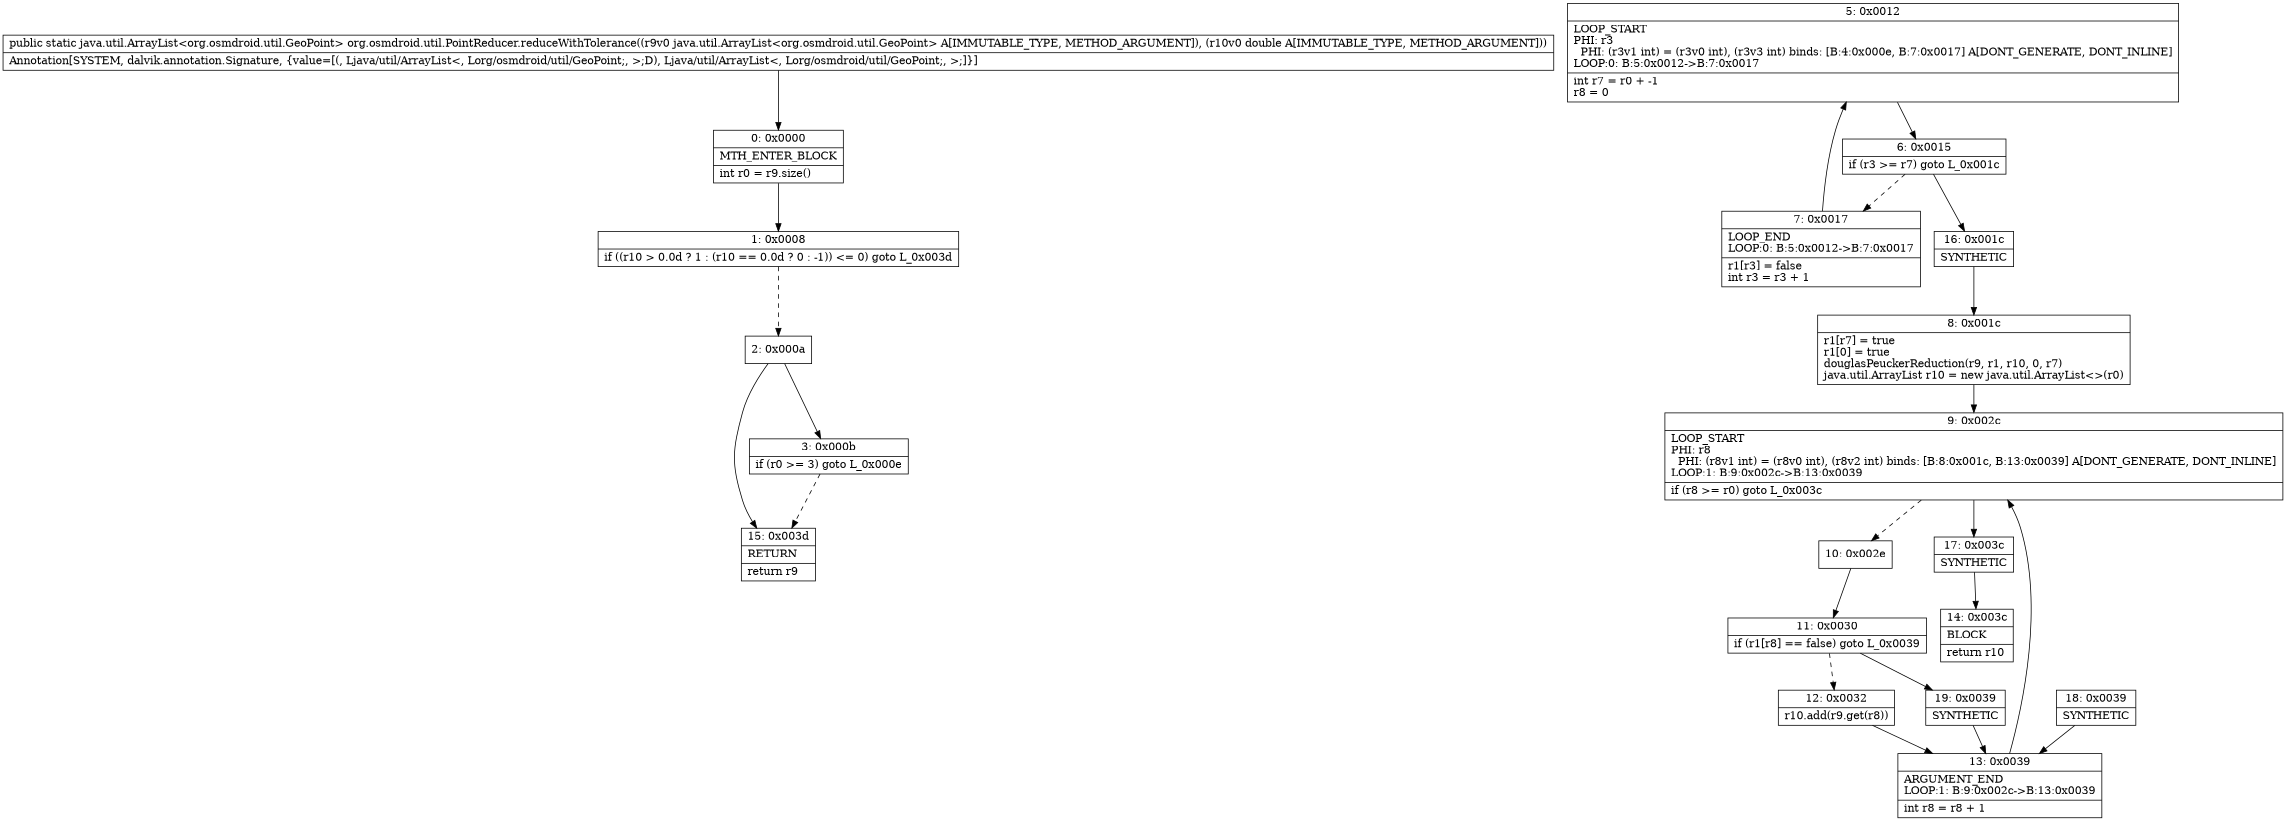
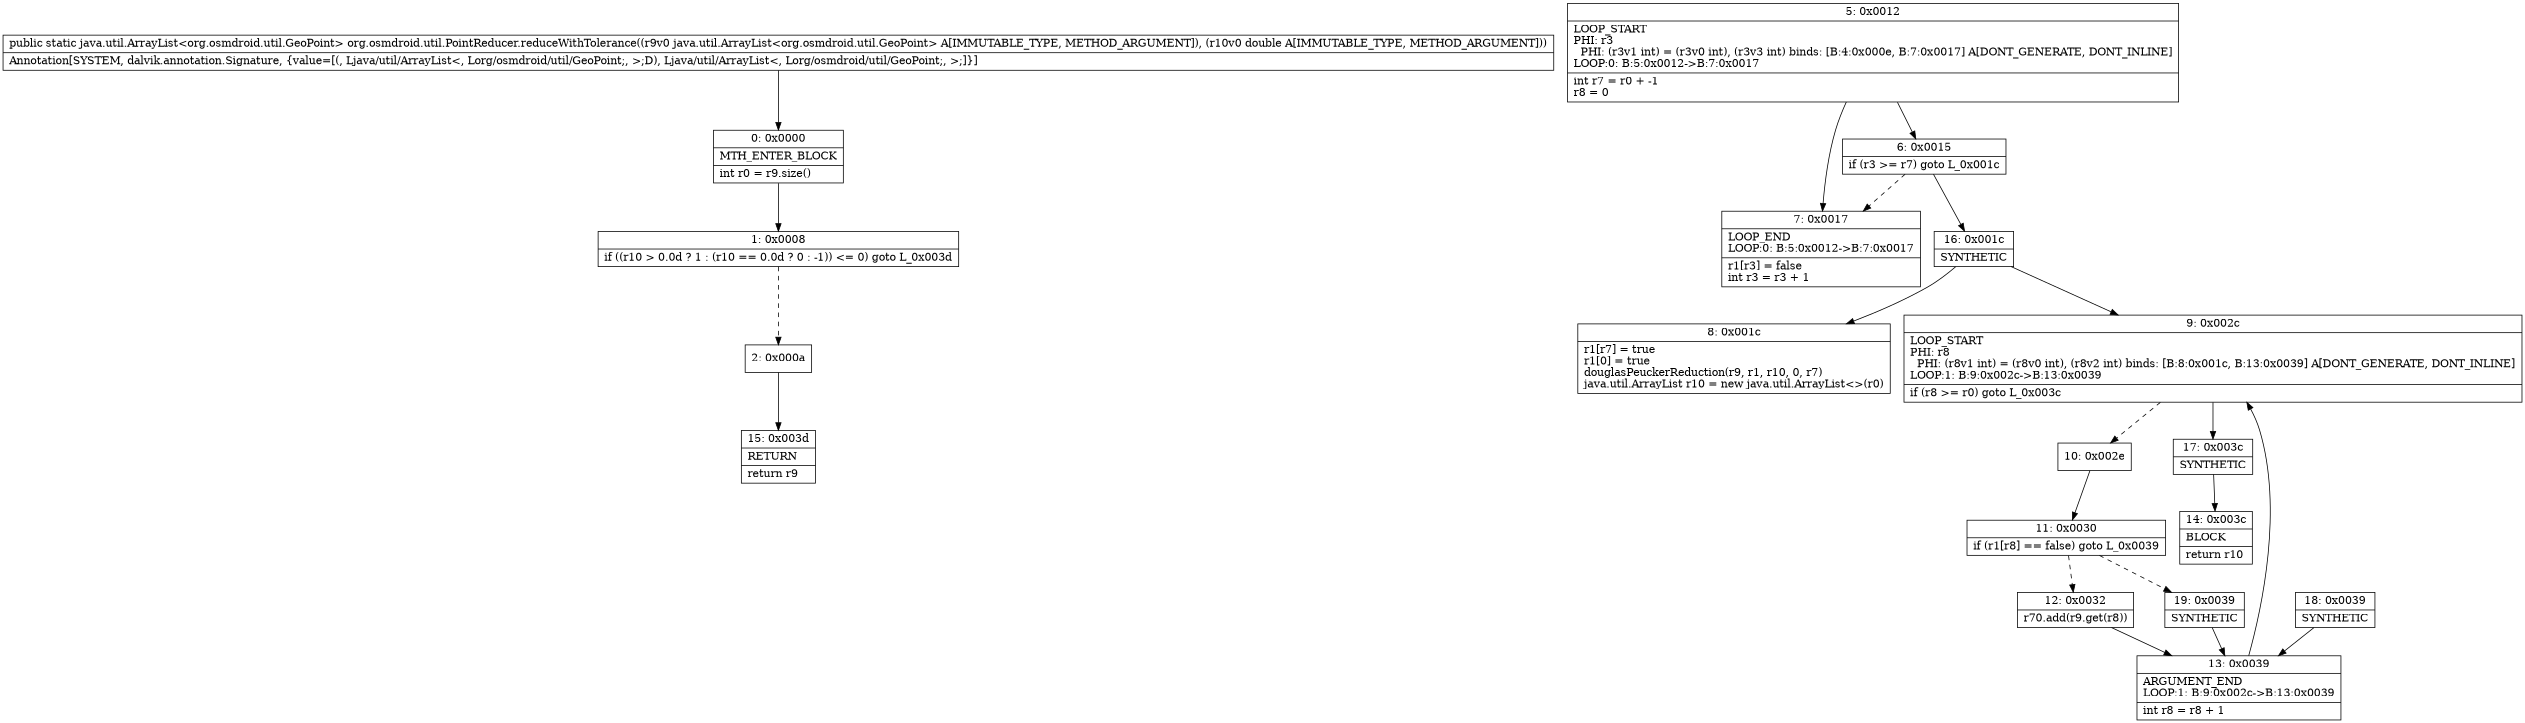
edge "7: 0x0017" -> "5: 0x0012": reversed
edge "8: 0x001c" -> "9: 0x002c": now "16: 0x001c" -> "9: 0x002c"
node "3: 0x000b": removed
edge "11: 0x0030" -> "19: 0x0039": style solid -> dashed
node "12: 0x0032": text "r10.add(r9.get(r8))" -> "r70.add(r9.get(r8))"
